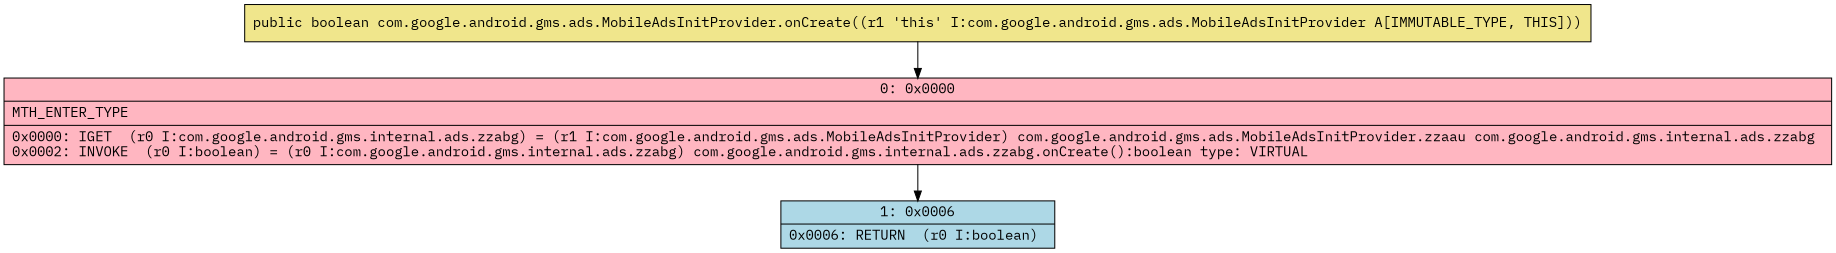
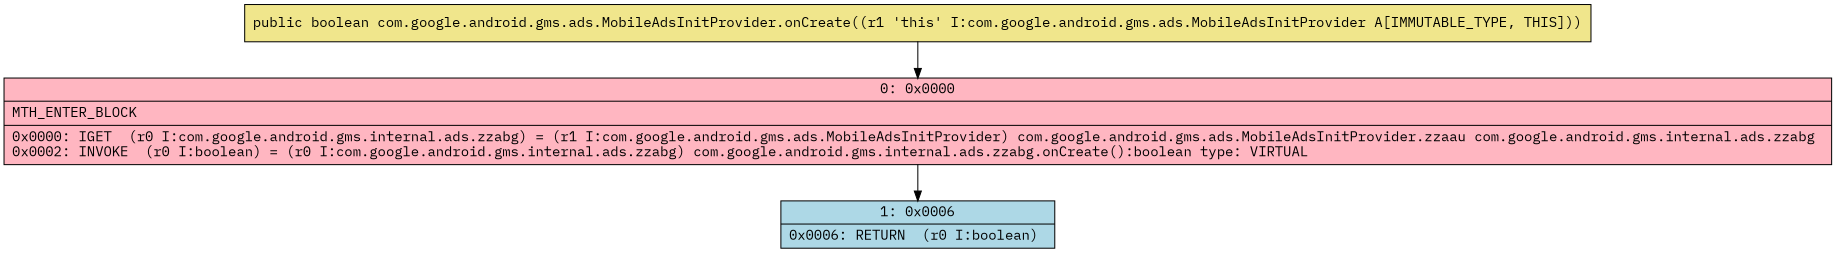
node "0: 0x0000": text "MTH_ENTER_TYPE" -> "MTH_ENTER_BLOCK"
